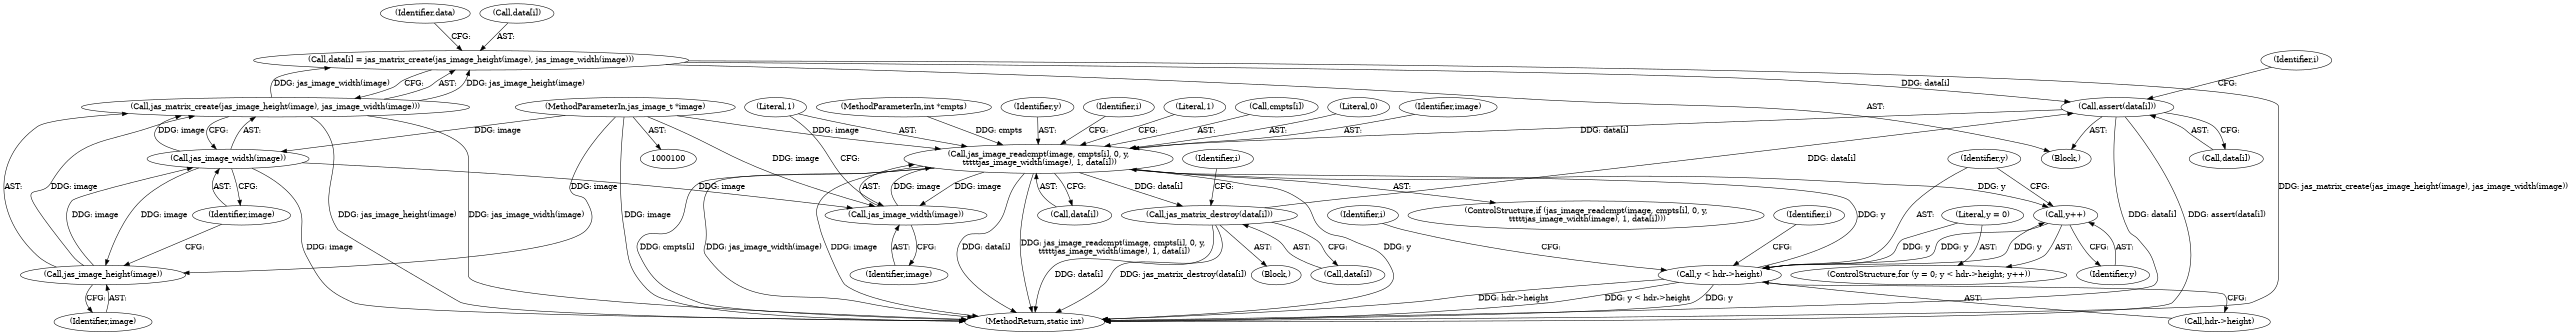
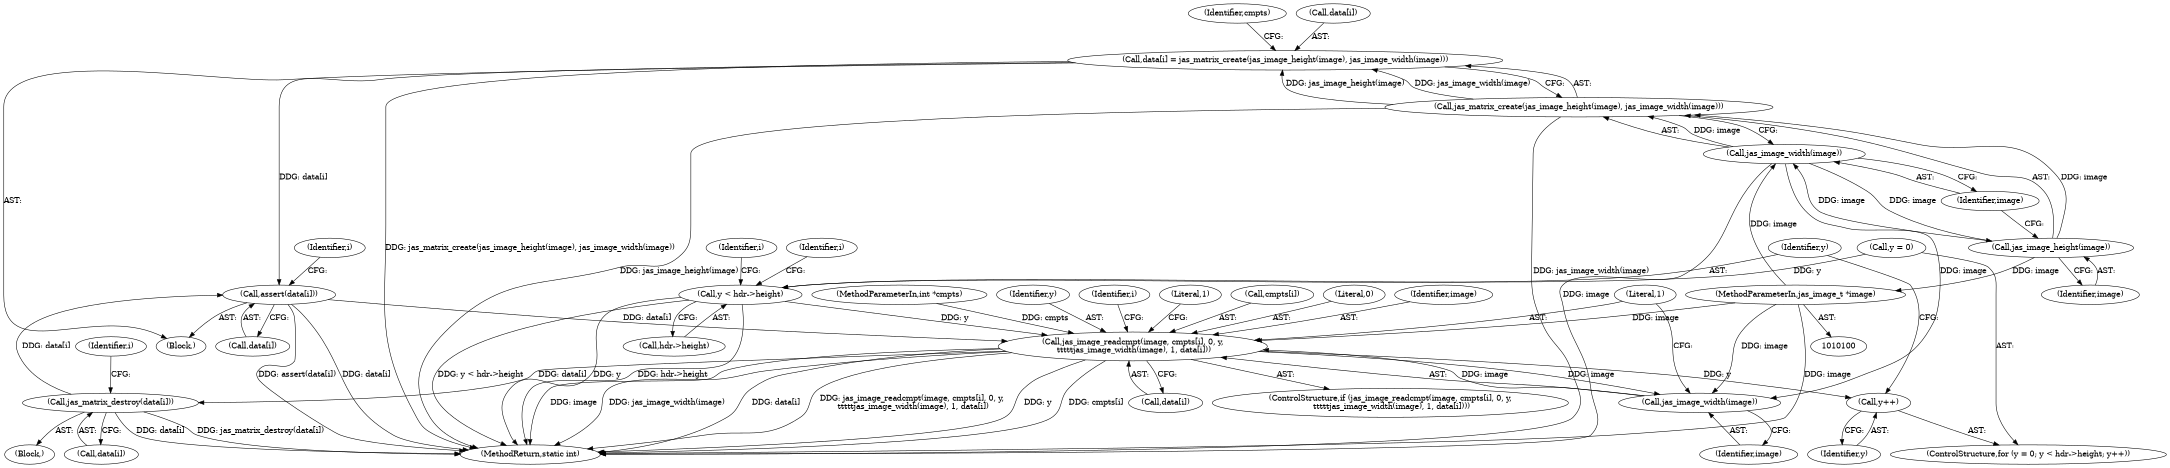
node "(Identifier,data)": label "(Identifier,data)" -> "(Identifier,cmpts)"
node "1000100": label "1000100" -> "1010100"
node "(Literal,y = 0)": label "(Literal,y = 0)" -> "(Call,y = 0)"
edge "(MethodParameterIn,jas_image_t *image)" -> "(Call,jas_image_height(image))": reversed
edge "(Call,y++)" -> "(Call,y < hdr->height)": removed, label "DDG: y"
edge "(Call,y < hdr->height)" -> "(Call,y++)": removed, label "DDG: y"
